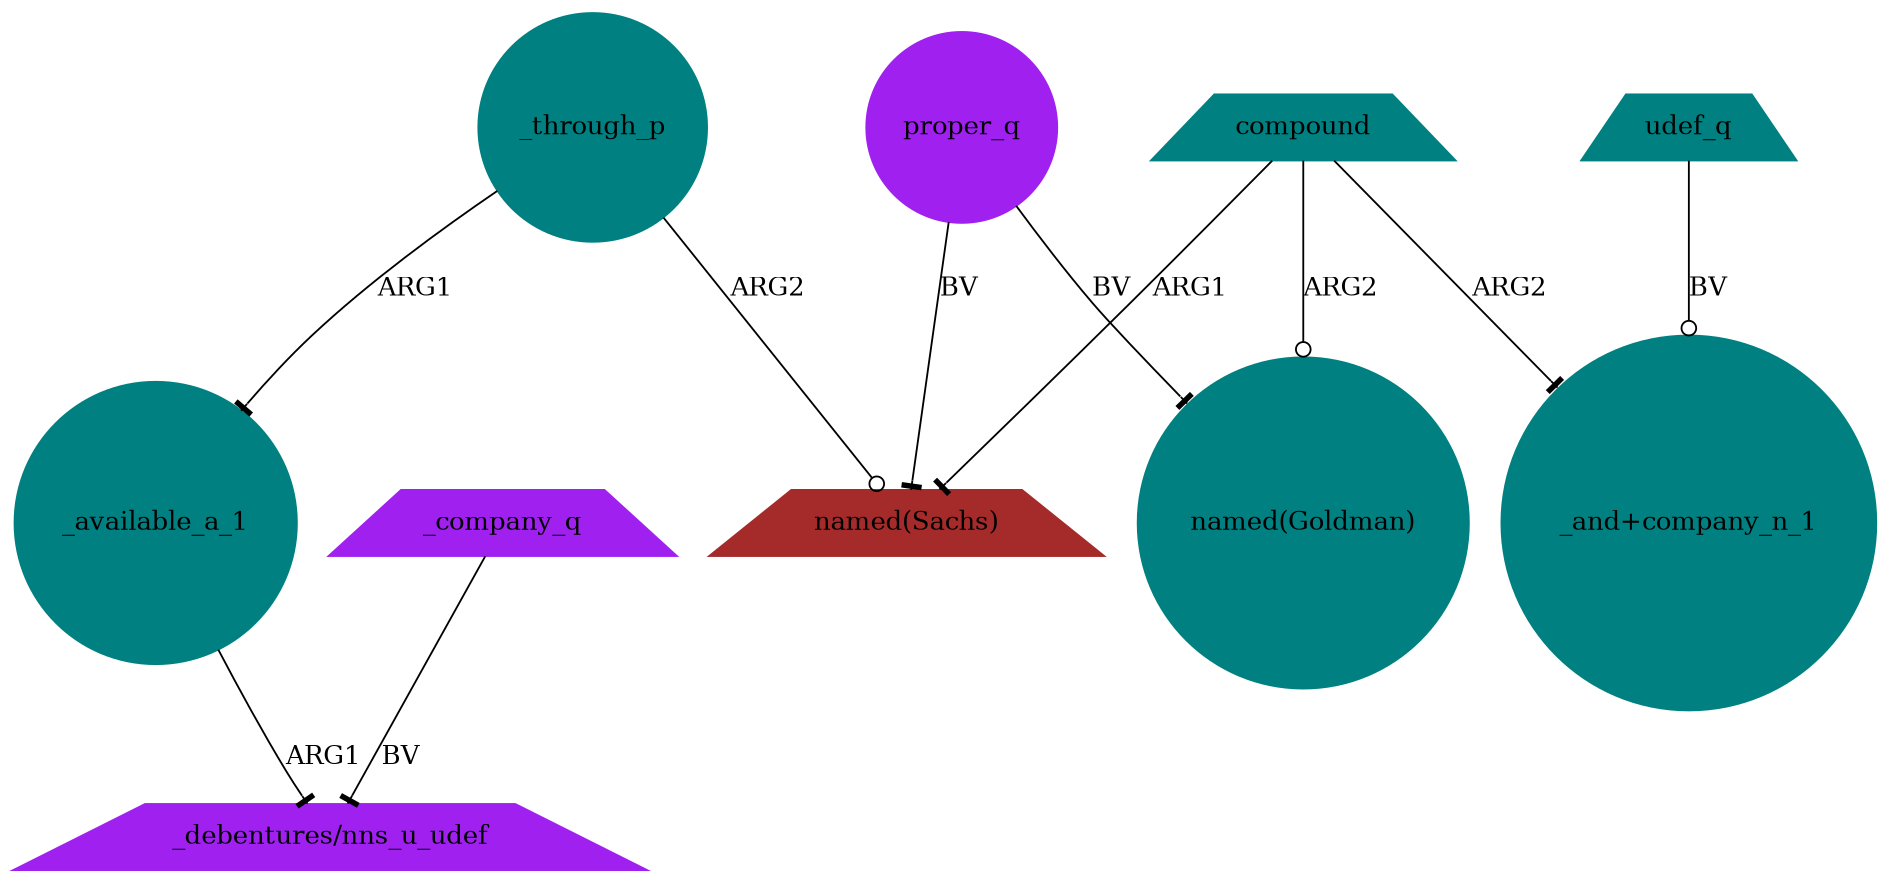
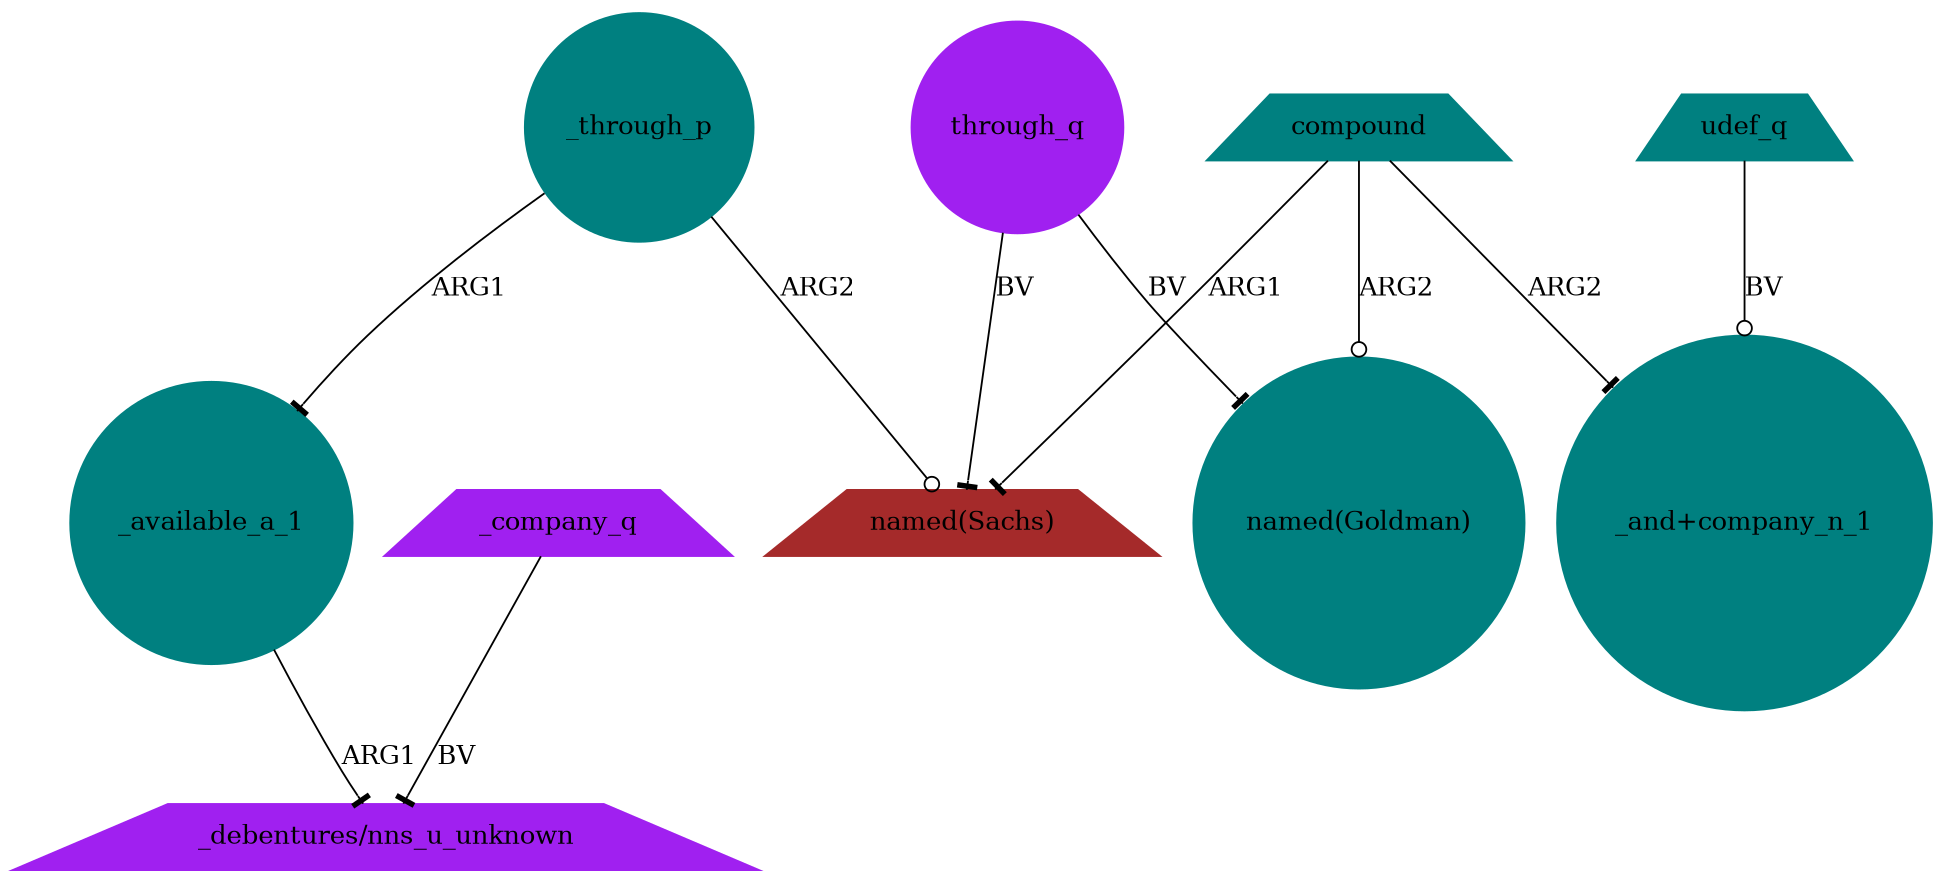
node "proper_q": label "proper_q" -> "through_q"
node "_debentures/nns_u_udef": label "_debentures/nns_u_udef" -> "_debentures/nns_u_unknown"
